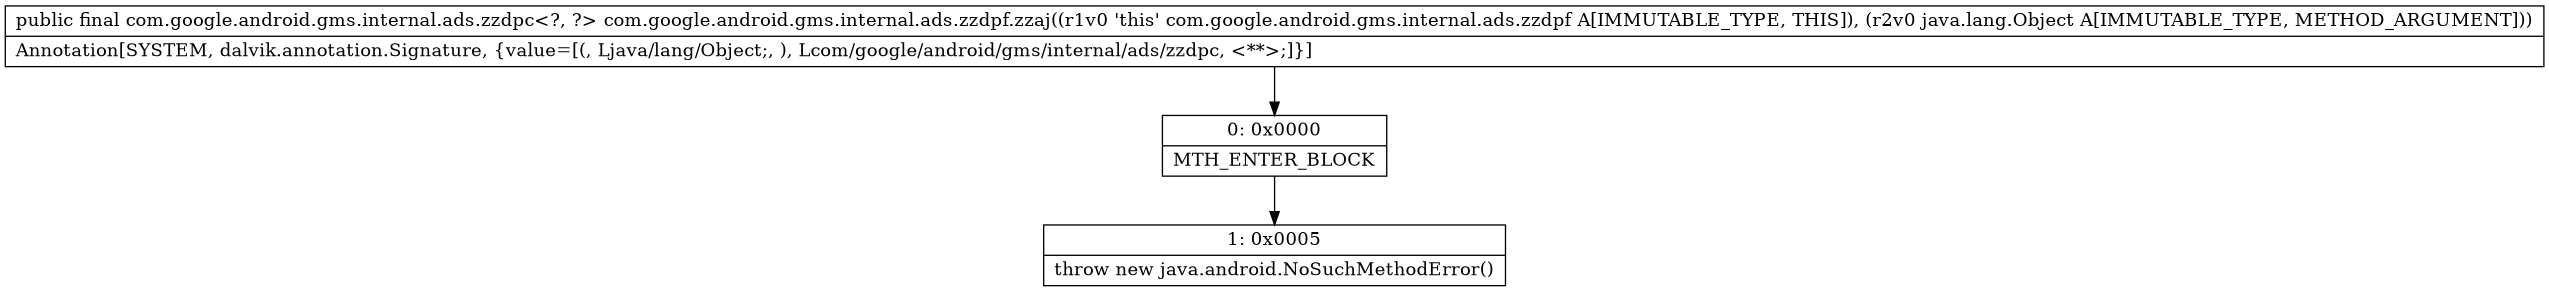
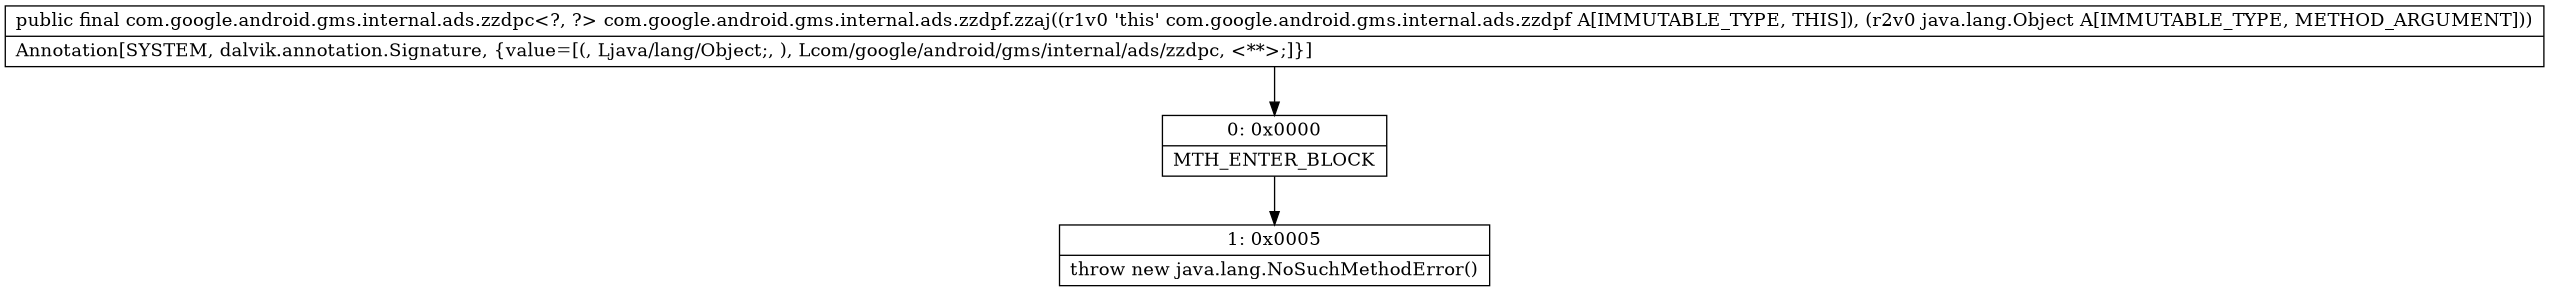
node "1: 0x0005": text "throw new java.android.NoSuchMethodError()" -> "throw new java.lang.NoSuchMethodError()"
